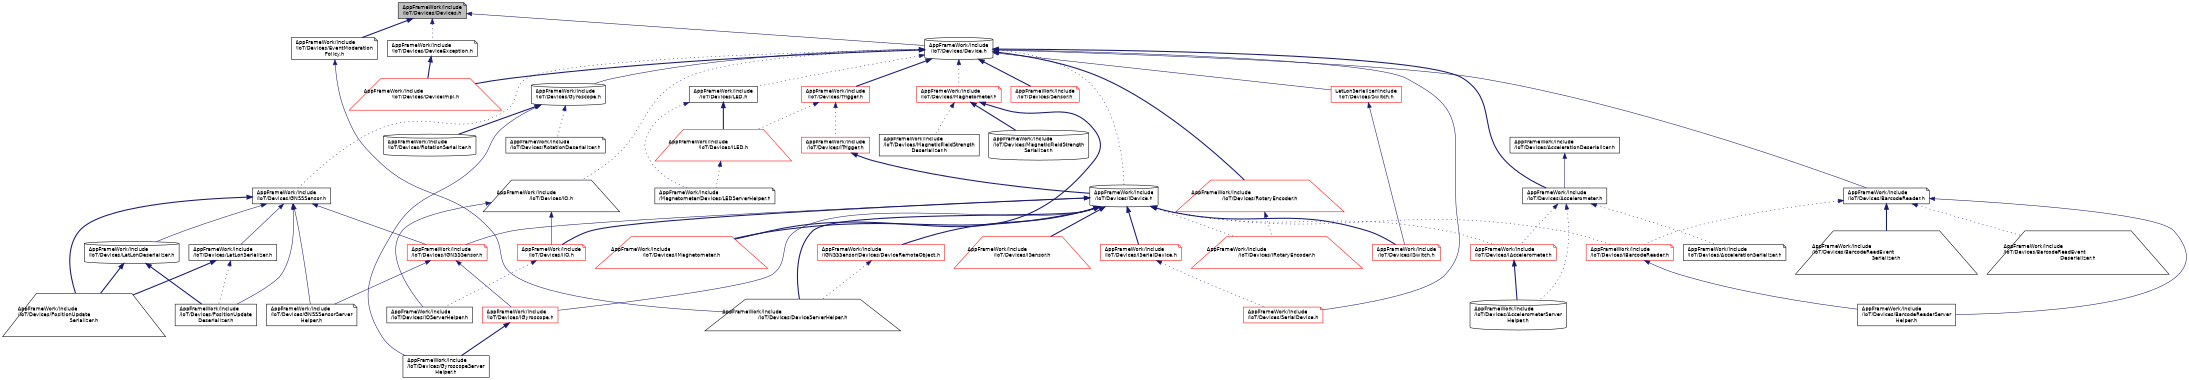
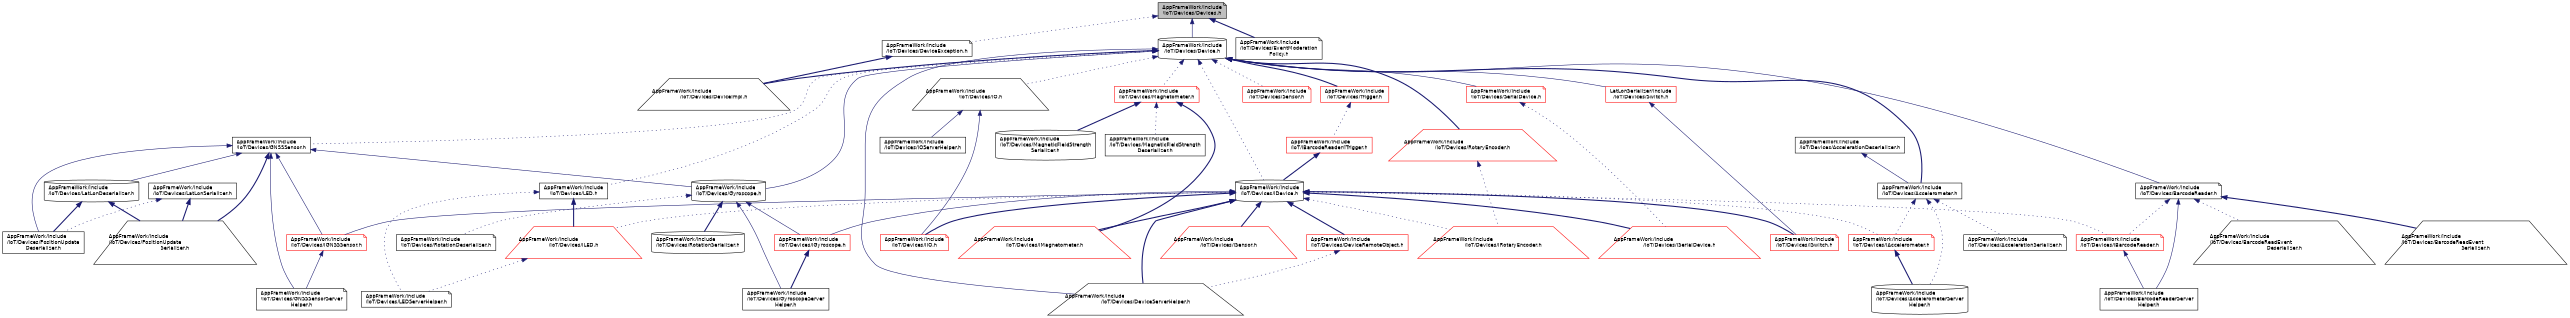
edge "AppFrameWork/include /IoT/Devices/Sensor.h" -> "AppFrameWork/include /IoT/Devices/Device.h": style bold -> dotted
node "AppFrameWork/include /IoT/Devices/DeviceImpl.h": color red -> black
edge "AppFrameWork/include /IoT/Devices/ILED.h" -> "AppFrameWork/include /IoT/Devices/Trigger.h": now "AppFrameWork/include /IoT/Devices/ILED.h" -> "AppFrameWork/include /IoT/Devices/IDevice.h"
node "AppFrameWork/include /IoT/Devices/ITrigger.h": label "AppFrameWork/include /IoT/Devices/ITrigger.h" -> "AppFrameWork/include /IoT/IBarcodeReader/ITrigger.h"
node "AppFrameWork/include /Magnetometer/Devices/LEDServerHelper.h": label "AppFrameWork/include /Magnetometer/Devices/LEDServerHelper.h" -> "AppFrameWork/include /IoT/Devices/LEDServerHelper.h"
edge "AppFrameWork/include /IoT/Devices/LatLonSerializer.h" -> "AppFrameWork/include /IoT/Devices/GNSSSensor.h": now "AppFrameWork/include /IoT/Devices/Gyroscope.h" -> "AppFrameWork/include /IoT/Devices/GNSSSensor.h"
edge "AppFrameWork/include /IoT/Devices/DeviceServerHelper.h" -> "AppFrameWork/include /IoT/Devices/EventModeration Policy.h": now "AppFrameWork/include /IoT/Devices/DeviceServerHelper.h" -> "AppFrameWork/include /IoT/Devices/Device.h"
node "AppFrameWork/include /IGNSSSensor/Devices/DeviceRemoteObject.h": label "AppFrameWork/include /IGNSSSensor/Devices/DeviceRemoteObject.h" -> "AppFrameWork/include /IoT/Devices/DeviceRemoteObject.h"
node "AppFrameWork/include /IoT/Devices/ISerialDevice.h": shape note -> trapezium
edge "AppFrameWork/include /IoT/Devices/IGyroscope.h" -> "AppFrameWork/include /IoT/Devices/IGNSSSensor.h": now "AppFrameWork/include /IoT/Devices/IGyroscope.h" -> "AppFrameWork/include /IoT/Devices/Gyroscope.h"
edge "AppFrameWork/include /IoT/Devices/IOServerHelper.h" -> "AppFrameWork/include /IoT/Devices/IIO.h": removed
edge "AppFrameWork/include /IoT/Devices/SerialDevice.h" -> "AppFrameWork/include /IoT/Devices/ISerialDevice.h": reversed
